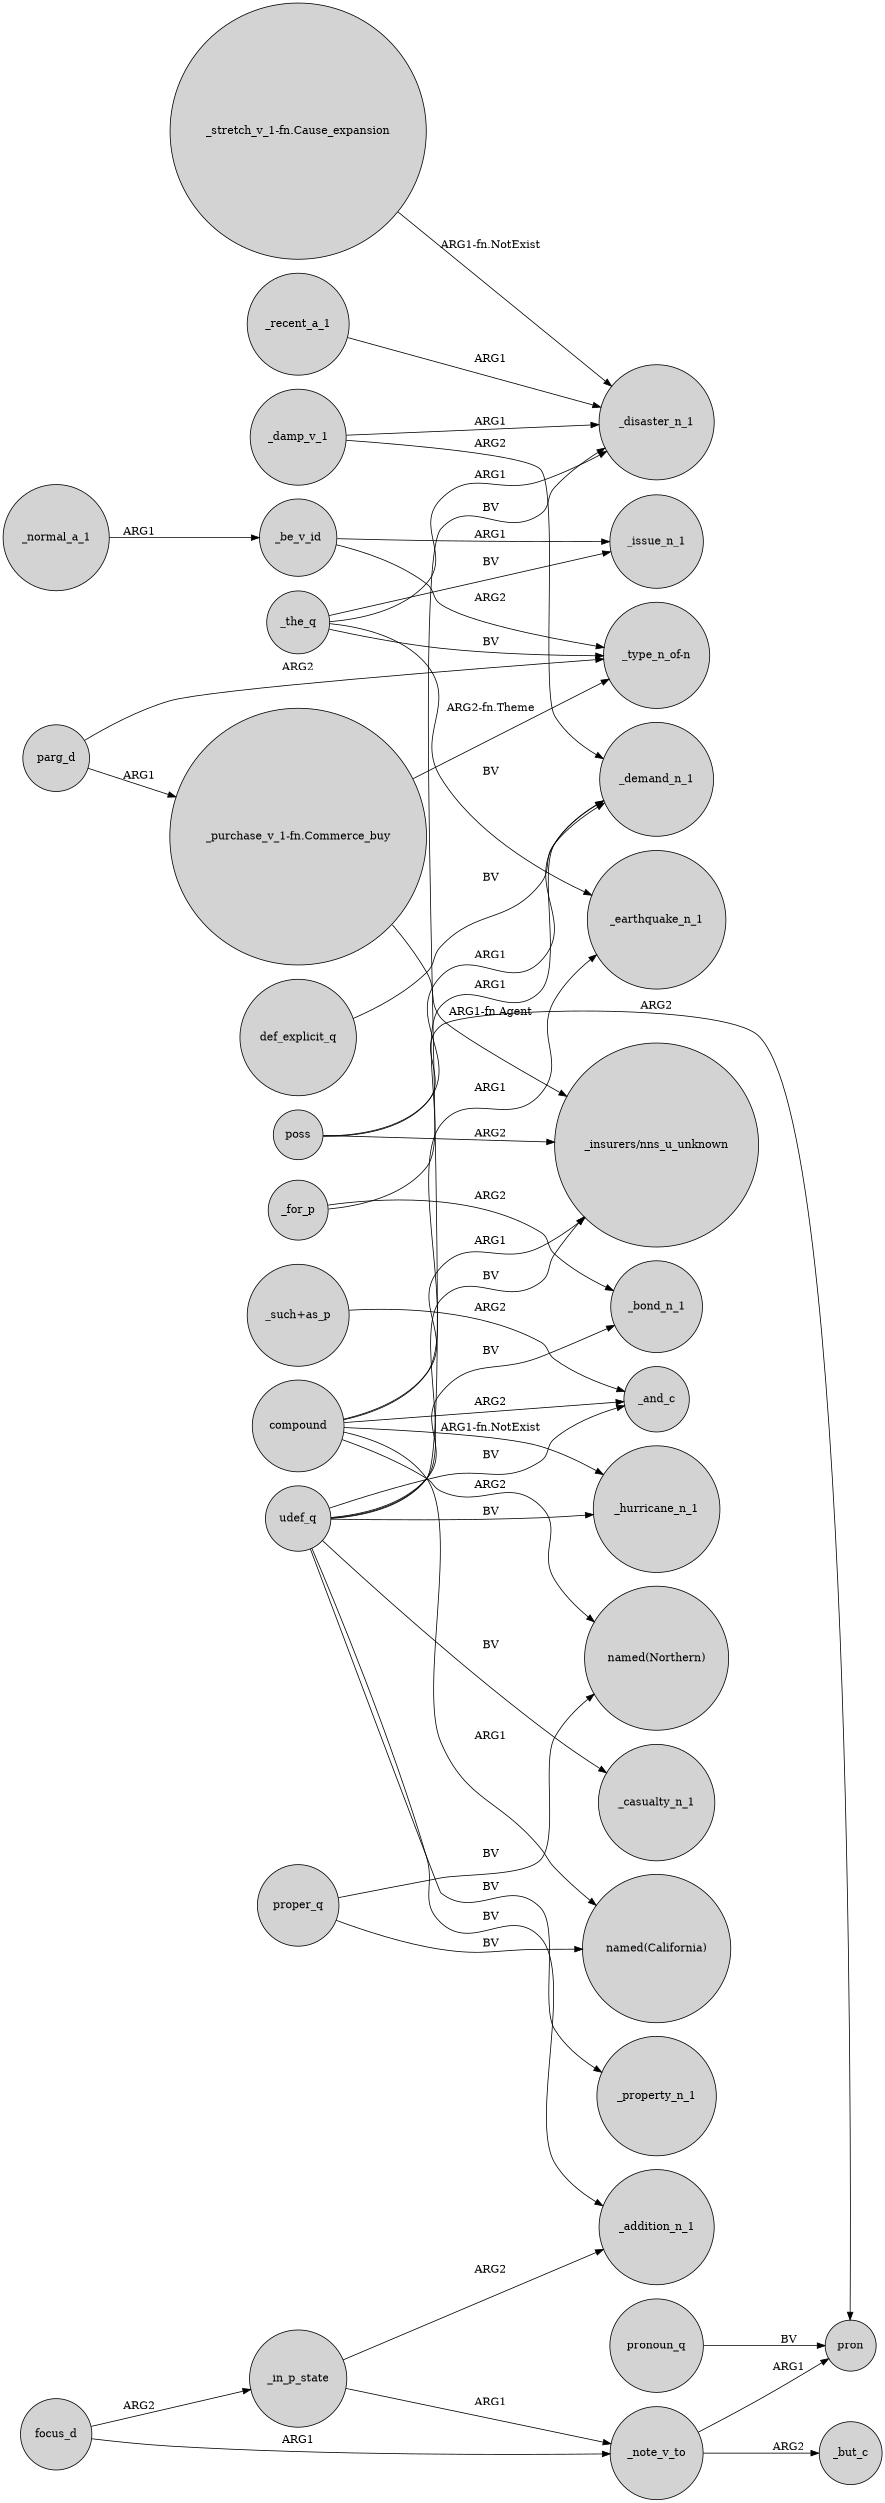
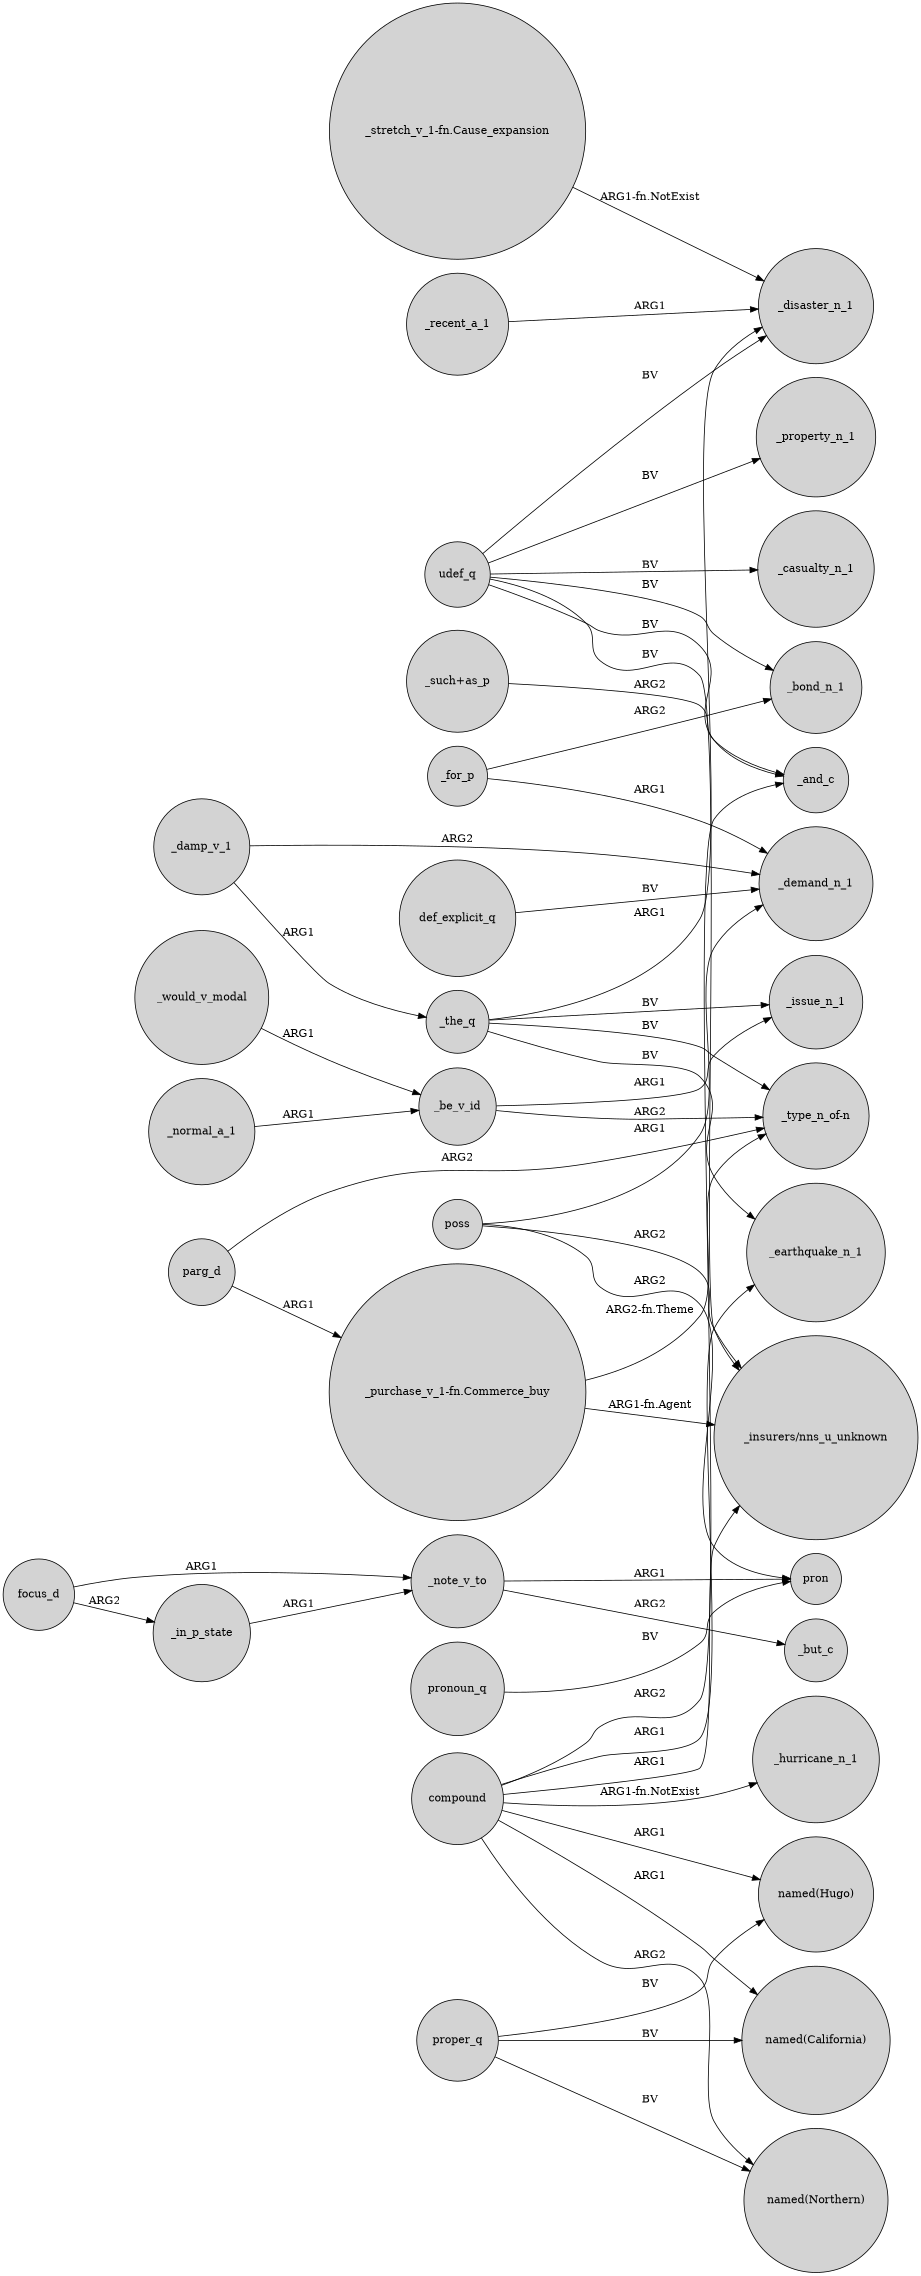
edge "_damp_v_1" -> "_disaster_n_1": now "_damp_v_1" -> "_the_q"
node "_would_v_modal": added
edge "udef_q" -> "_hurricane_n_1": removed, label "BV"
node "named(Hugo)": added
node "_addition_n_1": removed
